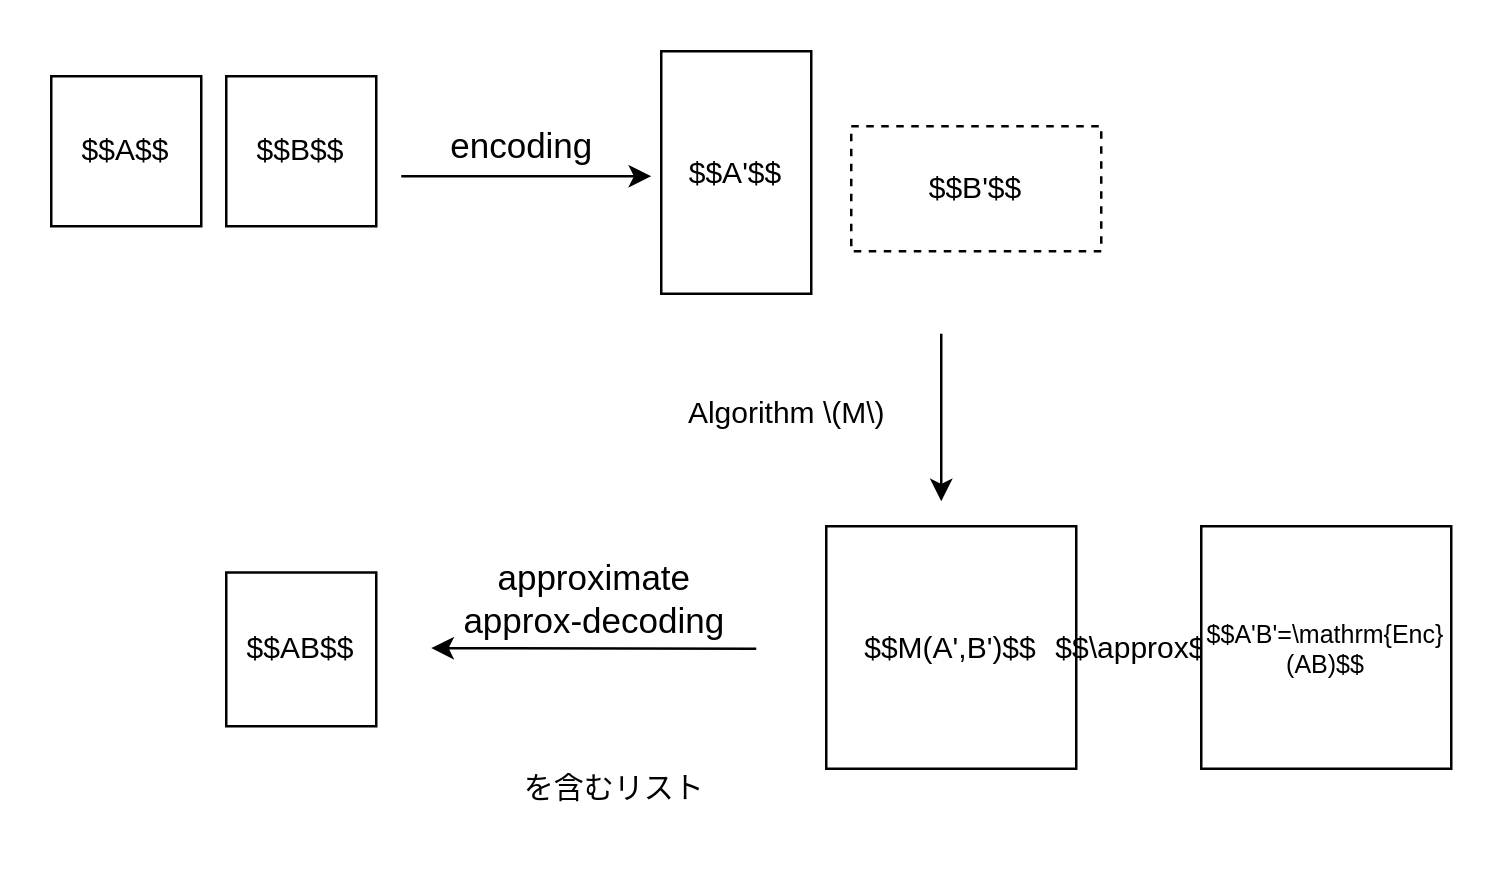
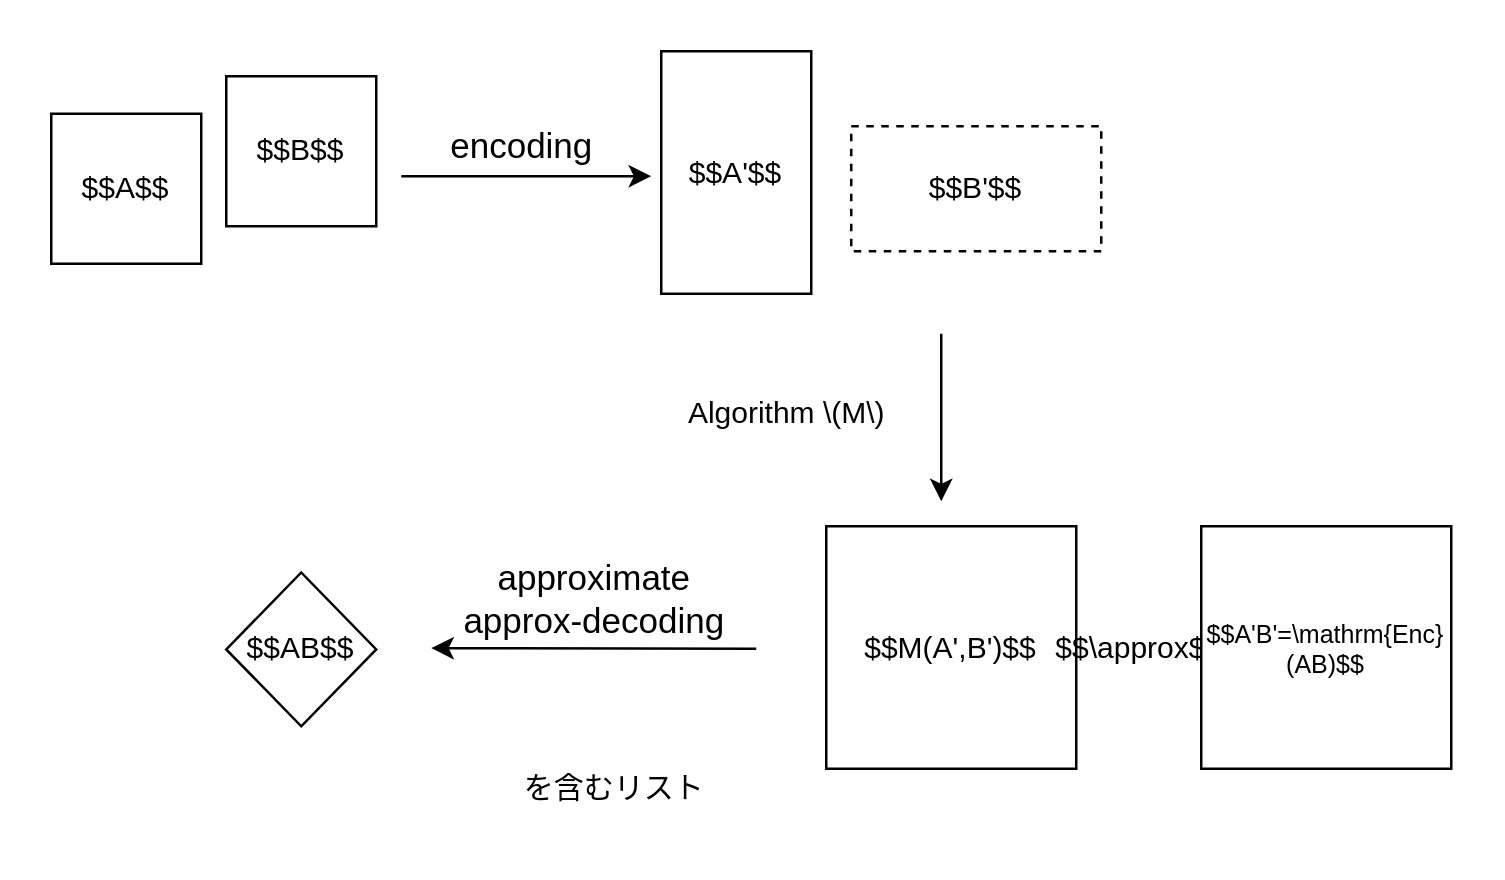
node "$$A$$": moved (126, 151) -> (126, 189)
node "$$AB$$": shape rectangle -> diamond
